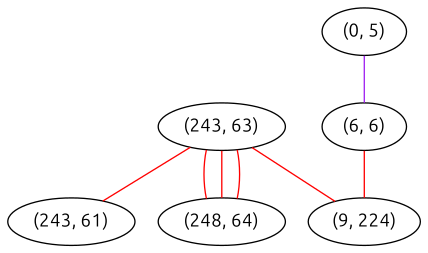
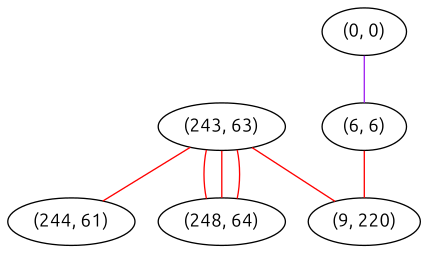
node "(0, 5)": label "(0, 5)" -> "(0, 0)"
node "(243, 61)": label "(243, 61)" -> "(244, 61)"
node "(9, 224)": label "(9, 224)" -> "(9, 220)"
